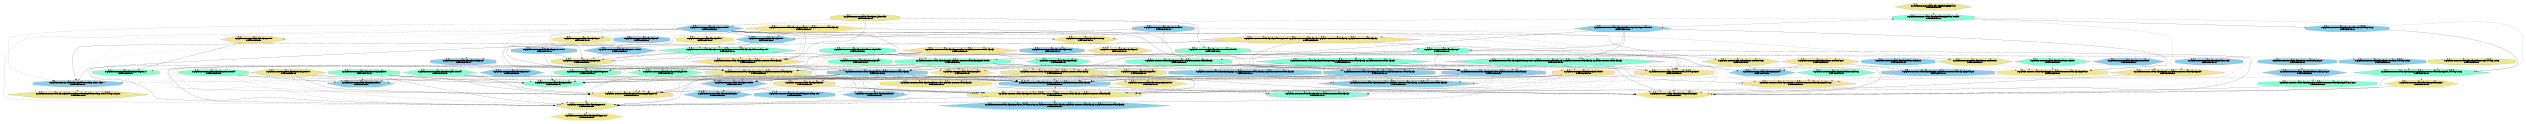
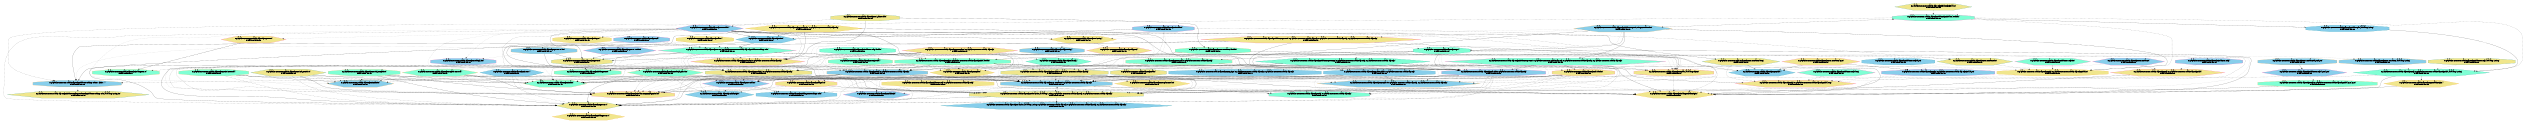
node "org.apache.commons.math3.dfp$Dfp#isNaN() P(Fail|Node)=0.01": shape octagon -> hexagon
